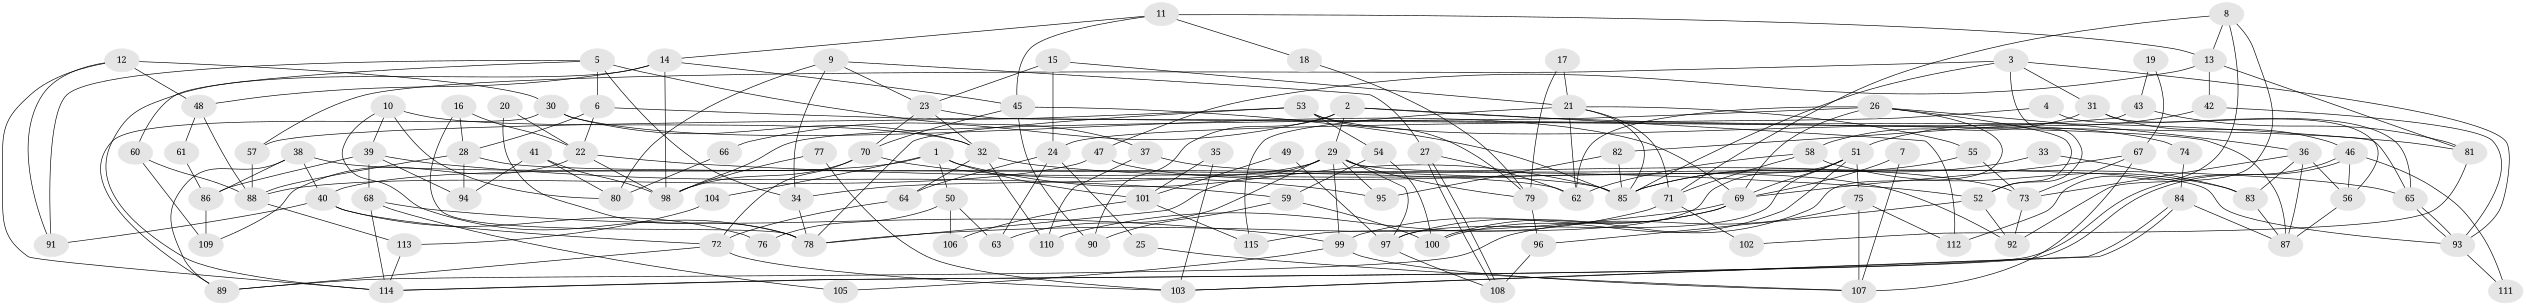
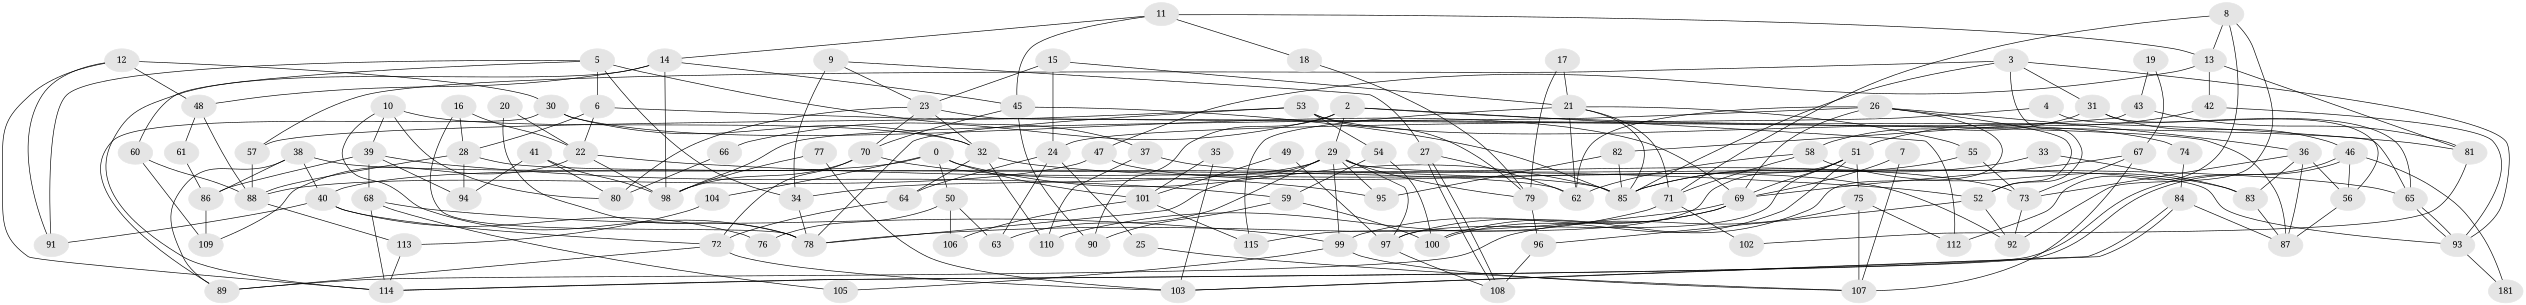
edge "9" -- "80": now "23" -- "80"
node "1": label "1" -> "0"
node "111": label "111" -> "181"
